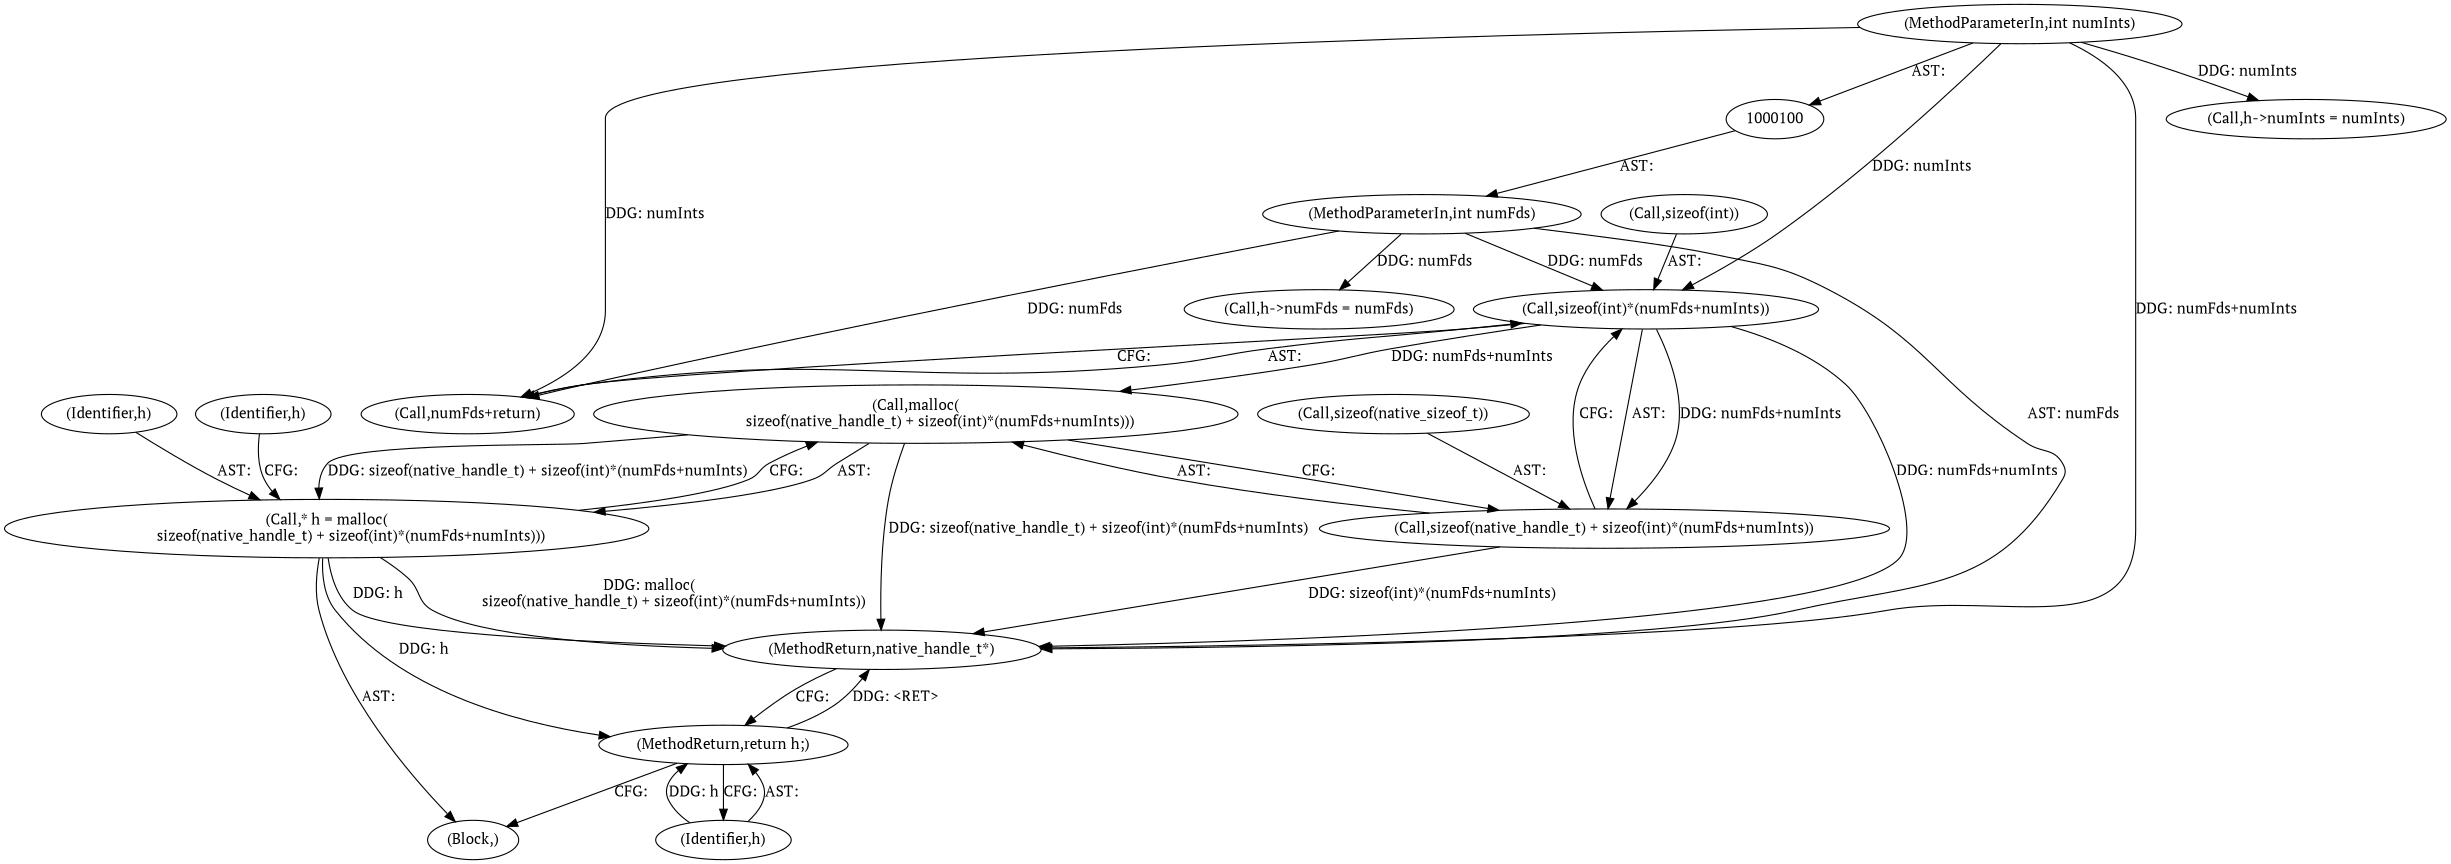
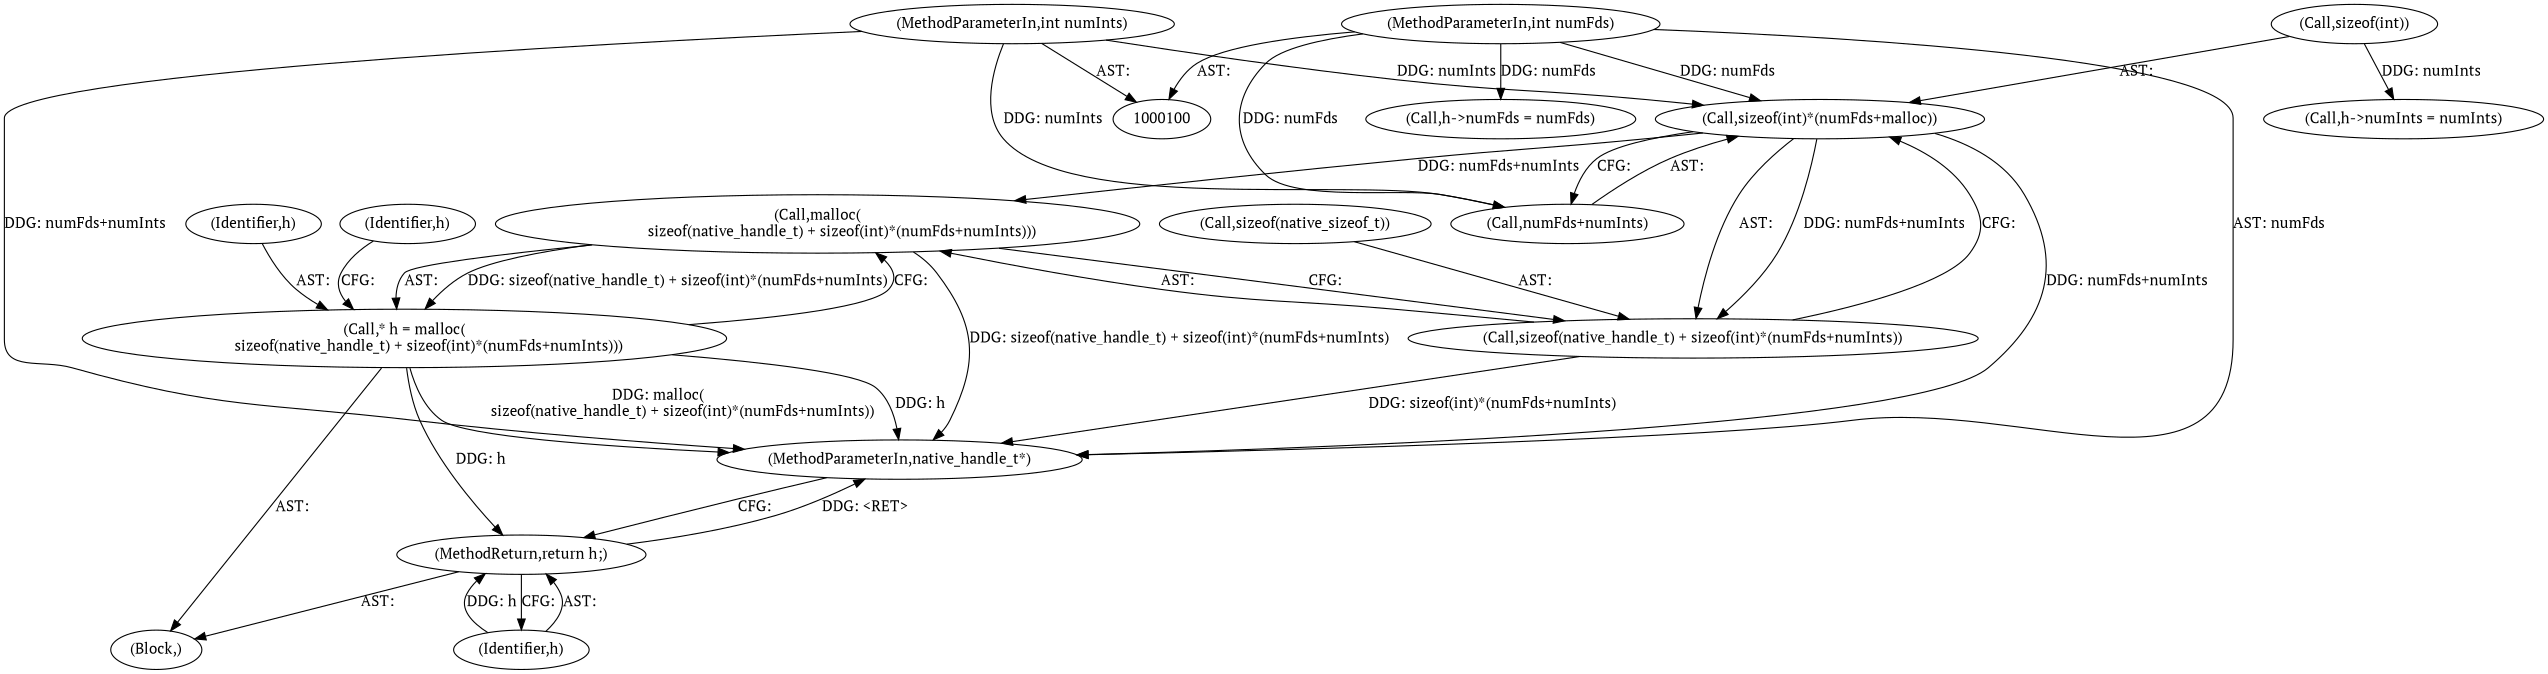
edge "(MethodParameterIn,int numInts)" -> "(Call,h->numInts = numInts)": now "(Call,sizeof(int))" -> "(Call,h->numInts = numInts)"
edge "1000100" -> "(MethodParameterIn,int numFds)": reversed
node "(Call,sizeof(int)*(numFds+numInts))": label "(Call,sizeof(int)*(numFds+numInts))" -> "(Call,sizeof(int)*(numFds+malloc))"
node "(Call,numFds+return)": label "(Call,numFds+return)" -> "(Call,numFds+numInts)"
node "(MethodReturn,native_handle_t*)": label "(MethodReturn,native_handle_t*)" -> "(MethodParameterIn,native_handle_t*)"
edge "(MethodReturn,return h;)" -> "(Block,)": label "CFG: " -> "AST: "
